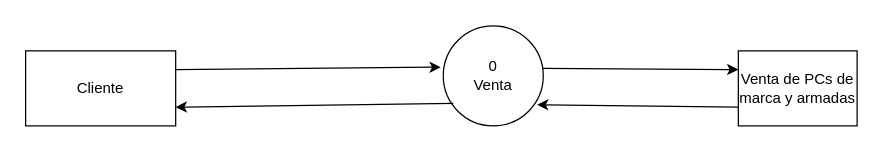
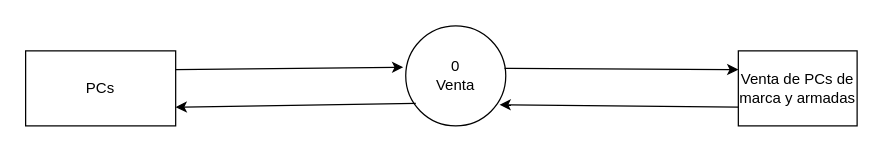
node "0 Venta": moved (493, 76) -> (456, 76)
node "Cliente": label "Cliente" -> "PCs"
